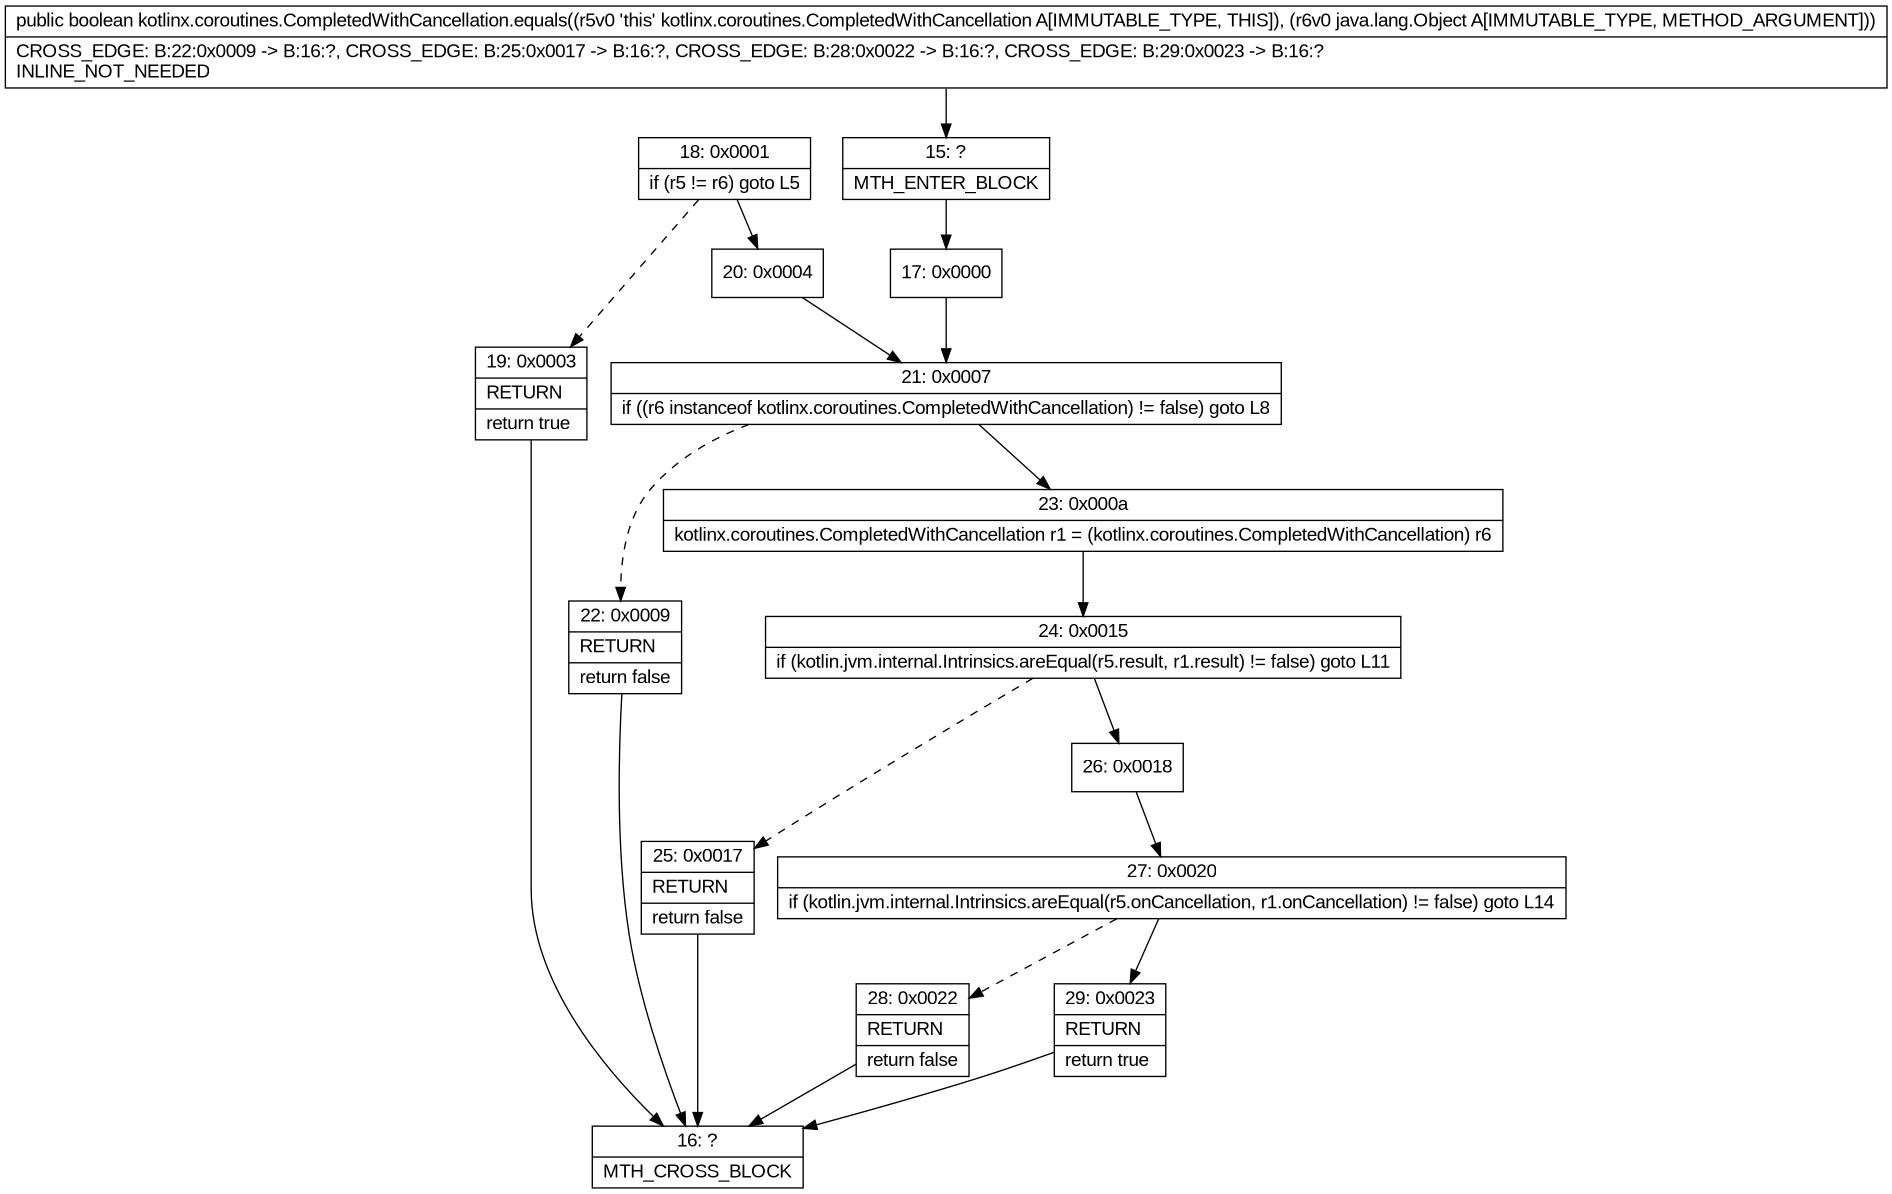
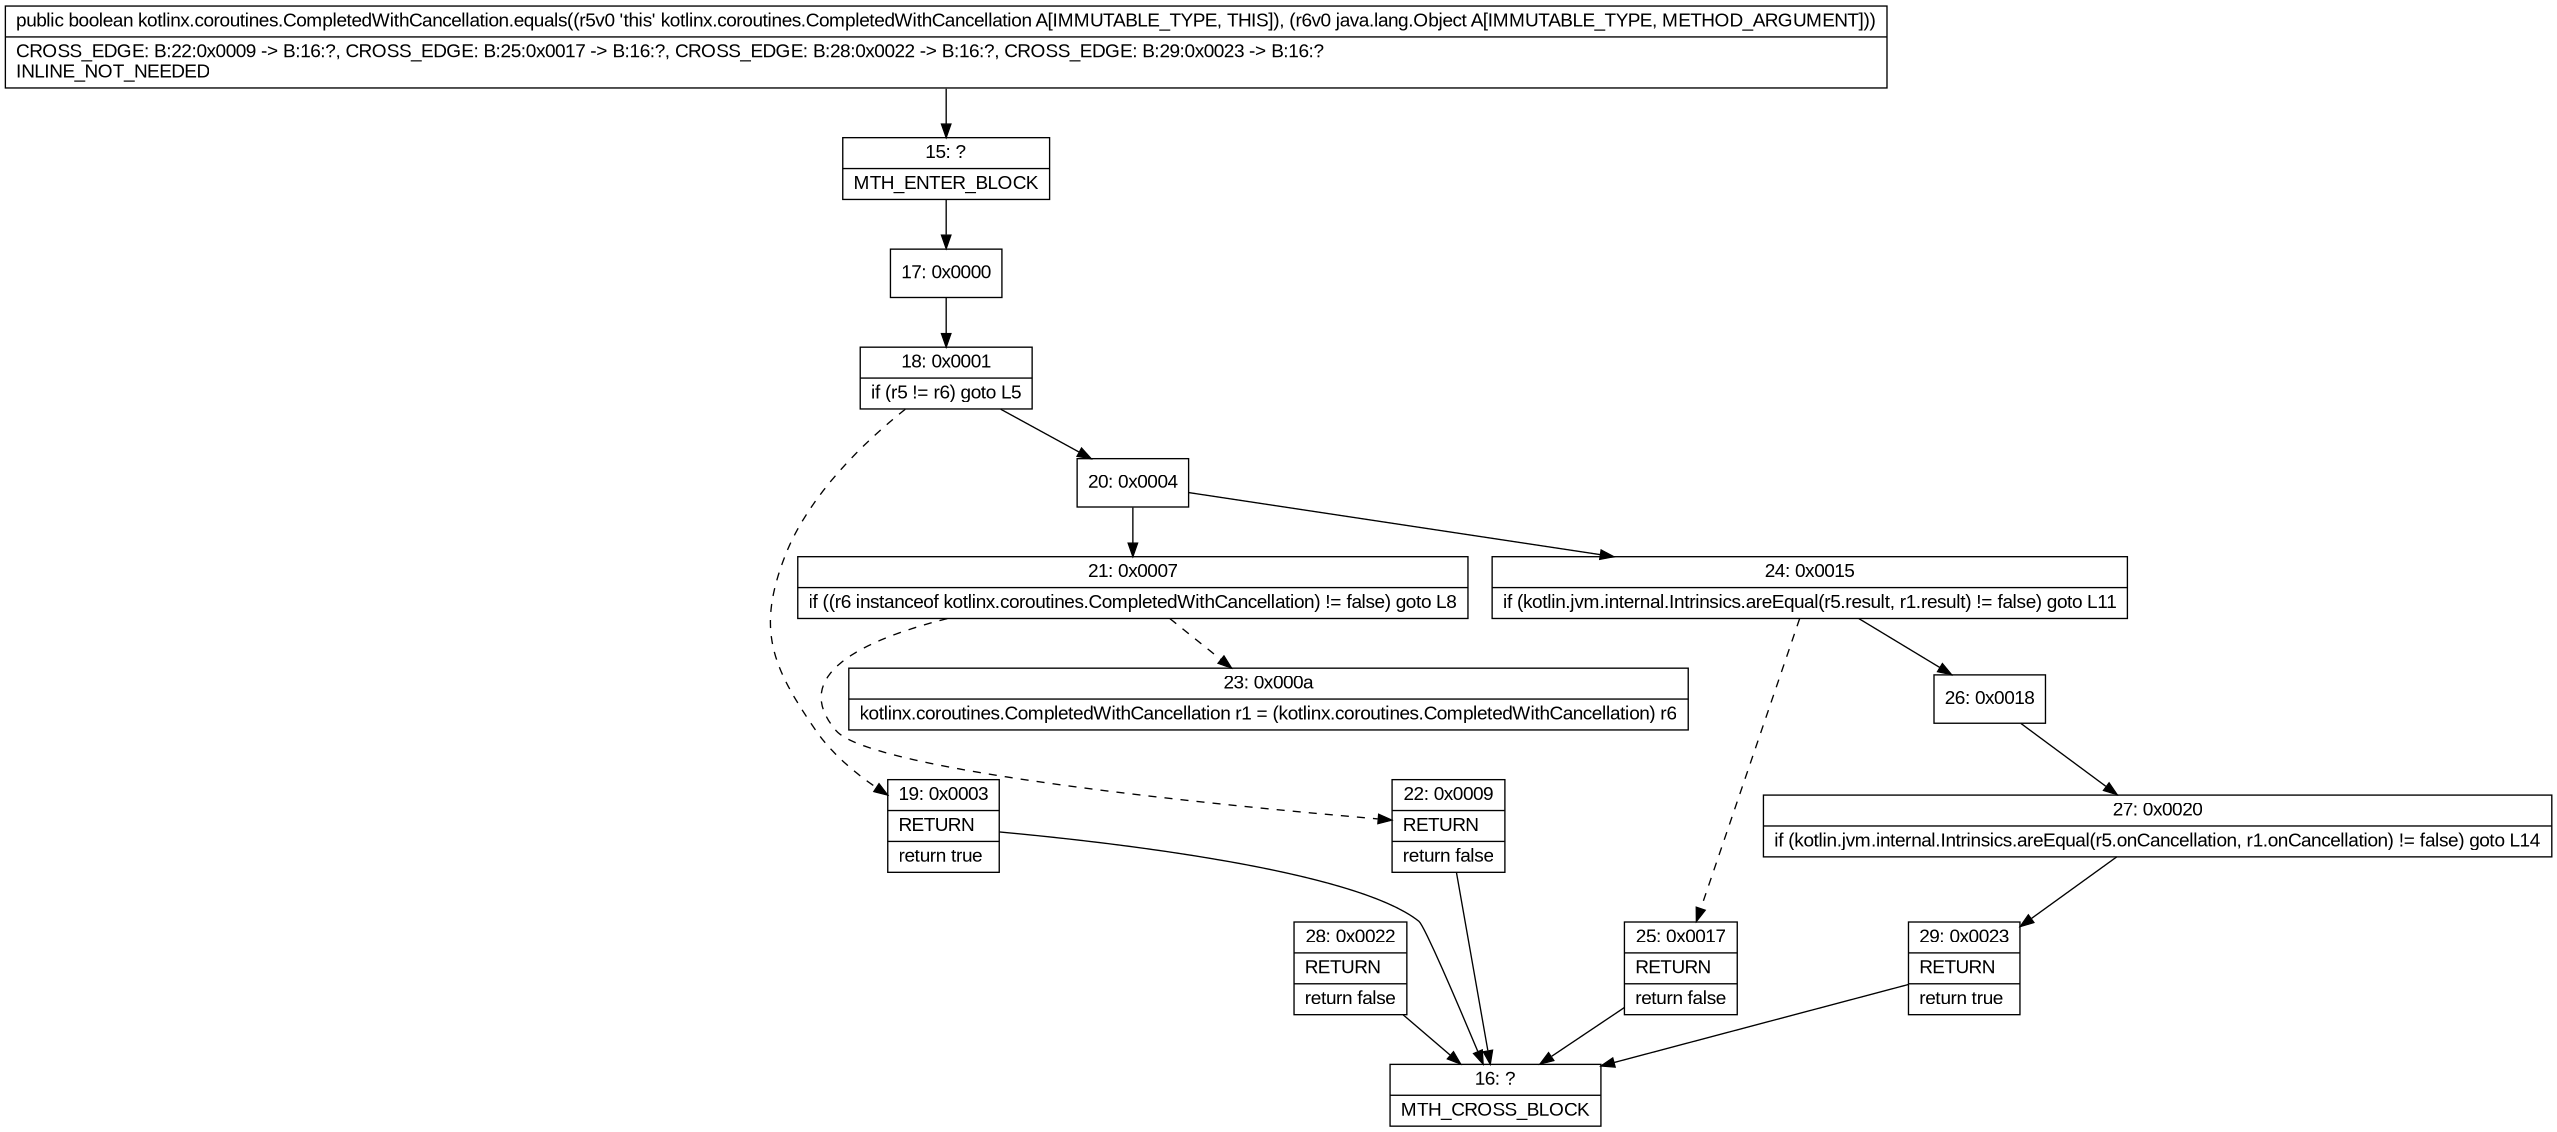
edge "17: 0x0000" -> "21: 0x0007": now "17: 0x0000" -> "18: 0x0001"
edge "21: 0x0007" -> "23: 0x000a": style solid -> dashed
edge "23: 0x000a" -> "24: 0x0015": now "20: 0x0004" -> "24: 0x0015"
edge "27: 0x0020" -> "28: 0x0022": removed
